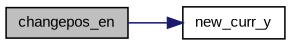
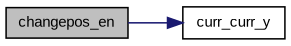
node "new_curr_y": label "new_curr_y" -> "curr_curr_y"
